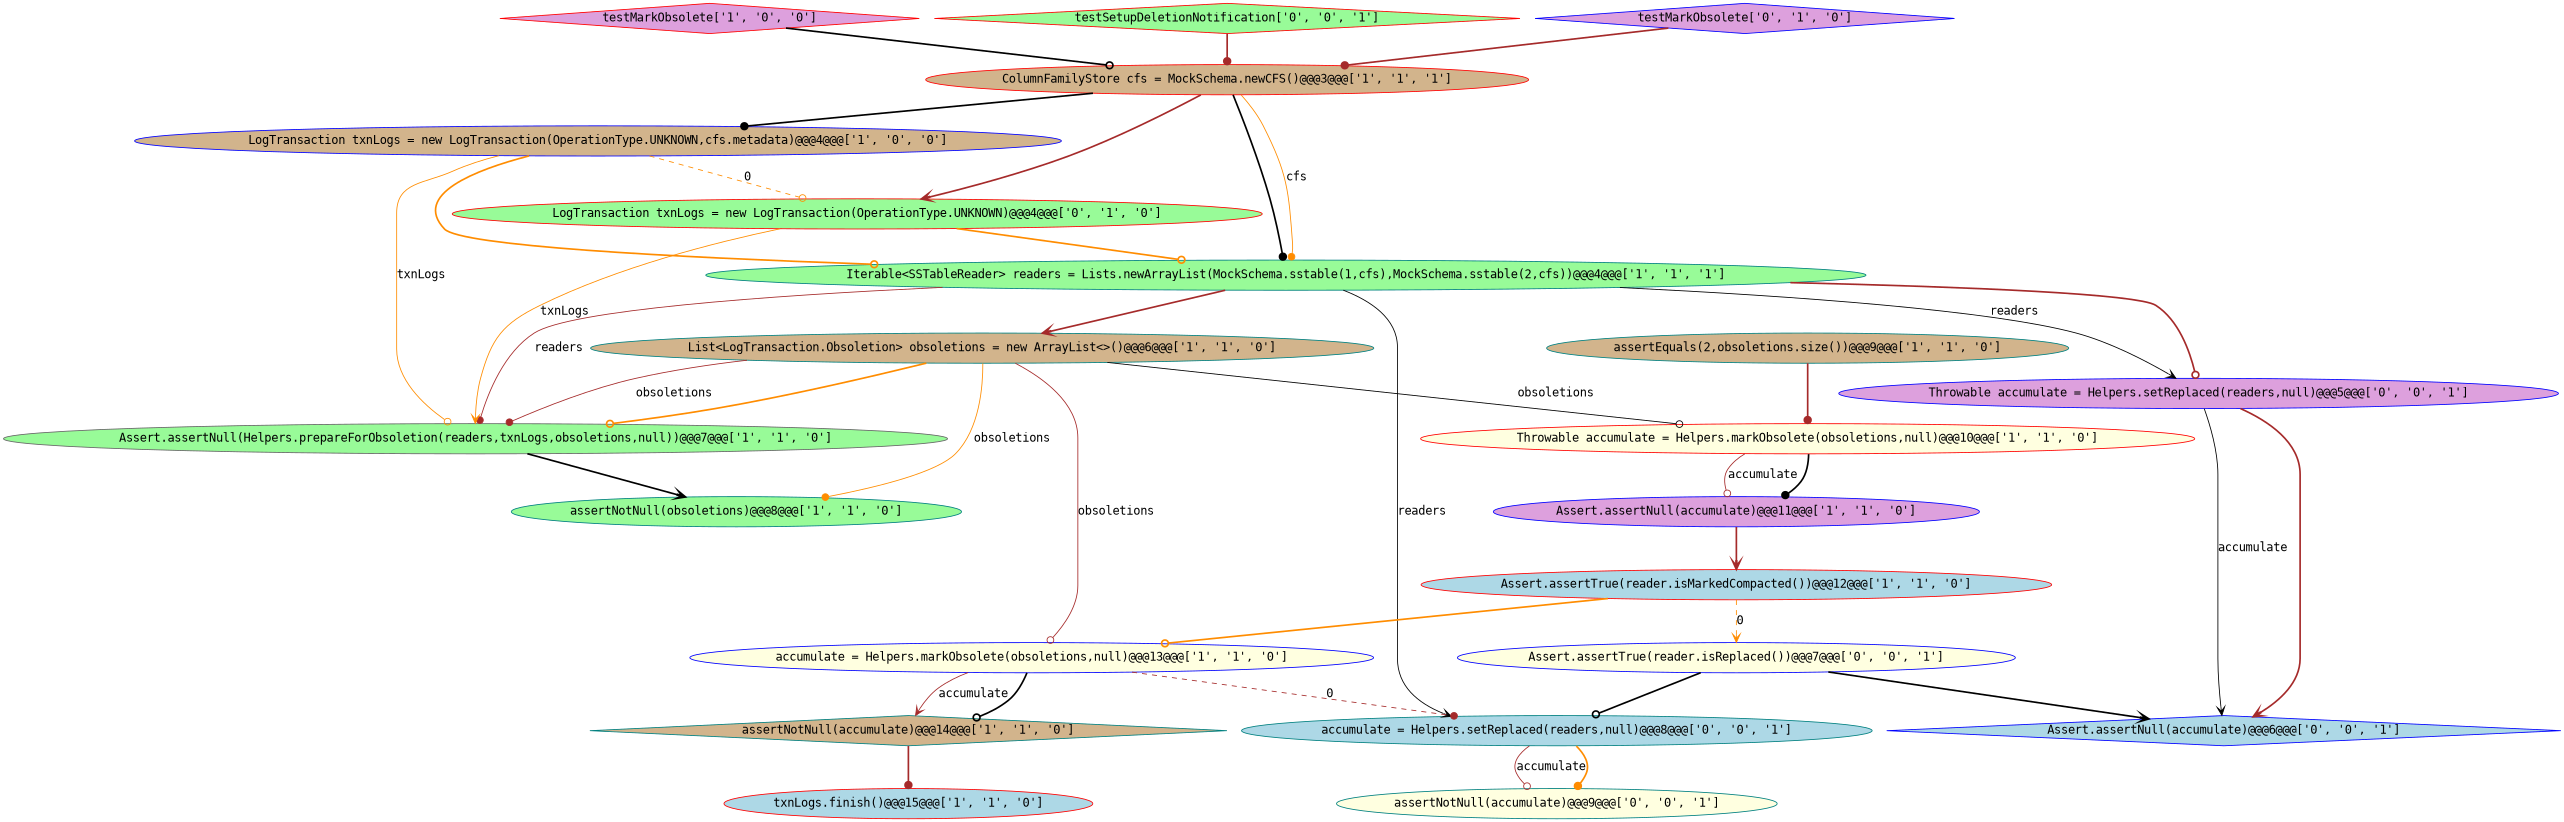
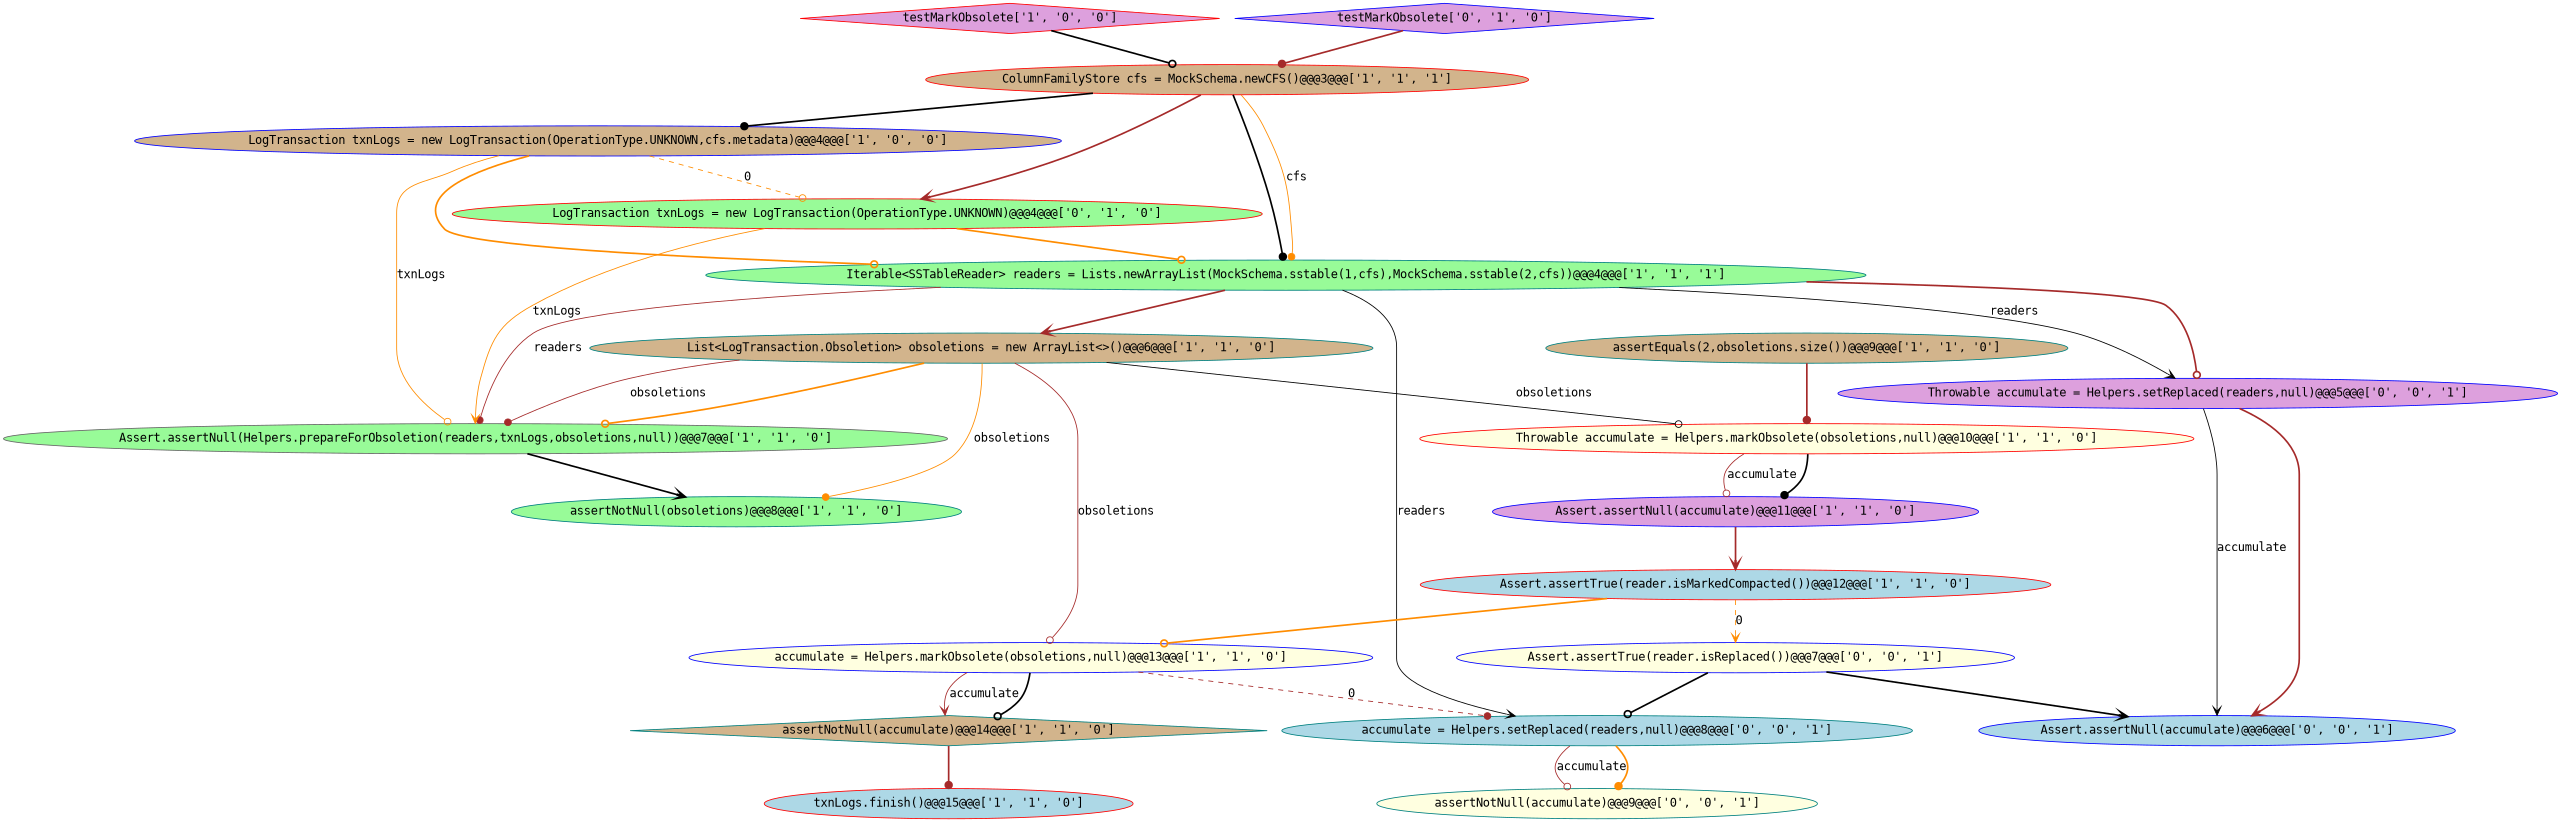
node "testSetupDeletionNotification['0', '0', '1']": removed
node "Assert.assertNull(accumulate)@@@6@@@['0', '0', '1']": shape diamond -> ellipse
